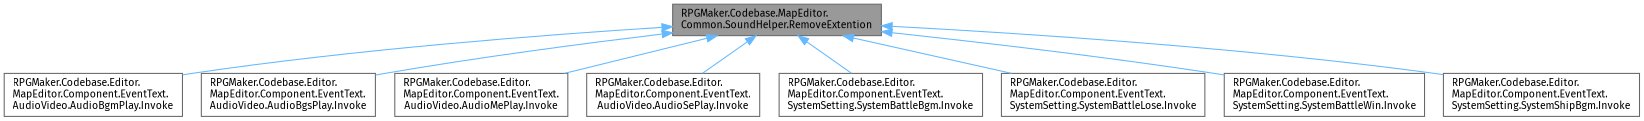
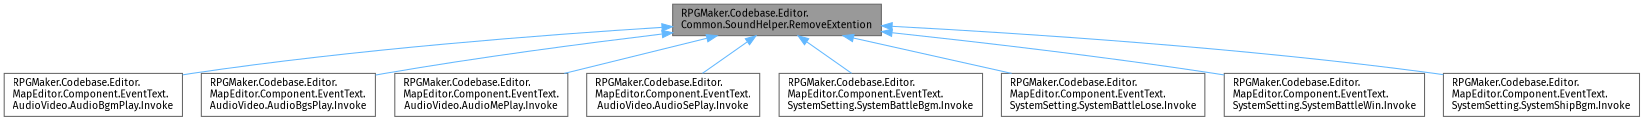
node "RPGMaker.Codebase.MapEditor. Common.SoundHelper.RemoveExtention": label "RPGMaker.Codebase.MapEditor. Common.SoundHelper.RemoveExtention" -> "RPGMaker.Codebase.Editor. Common.SoundHelper.RemoveExtention"
